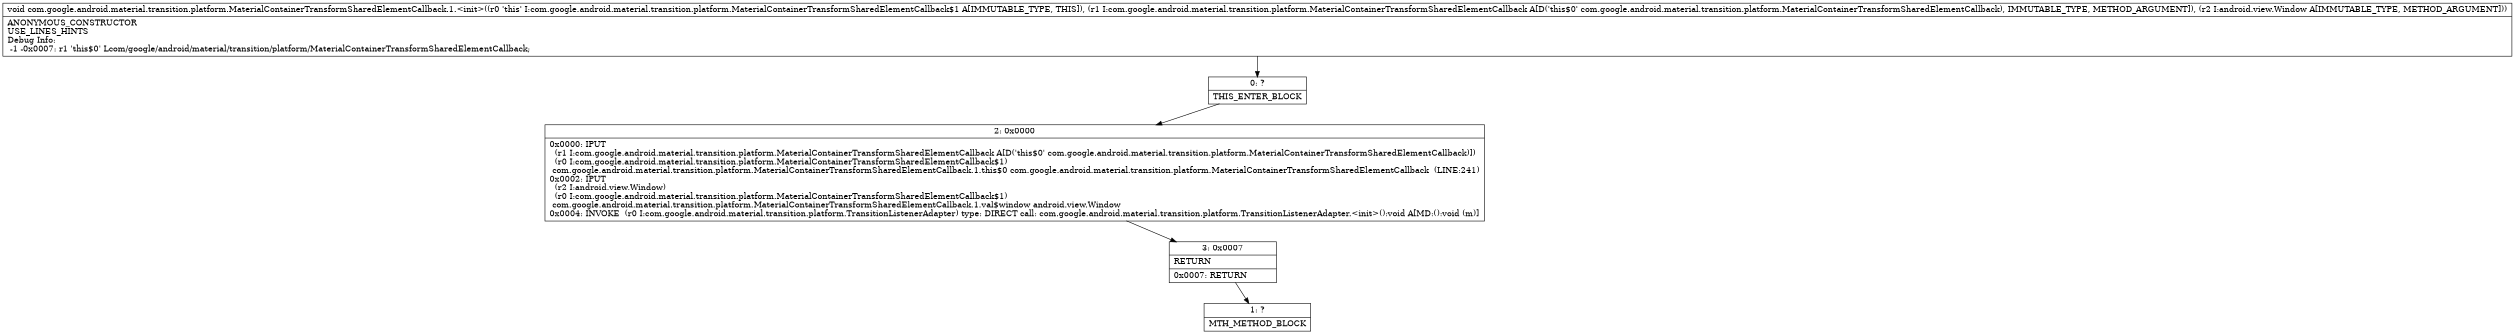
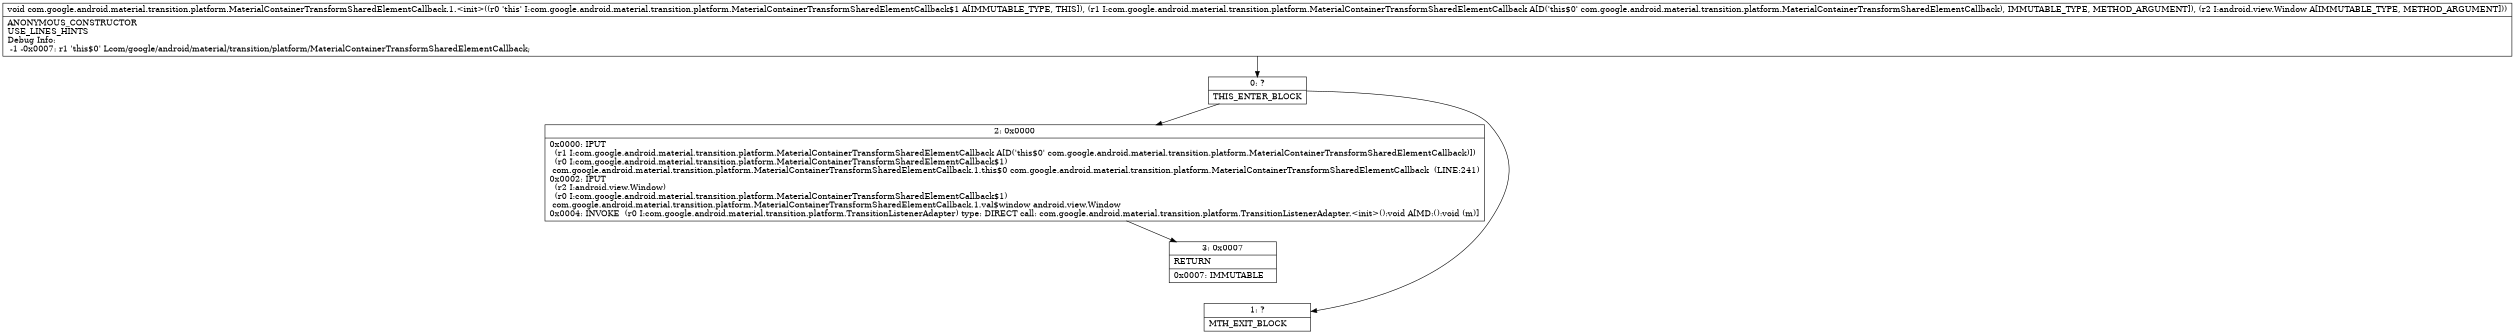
node "3: 0x0007": text "0x0007: RETURN" -> "0x0007: IMMUTABLE"
edge "3: 0x0007" -> "1: ?": now "0: ?" -> "1: ?"
node "1: ?": text "MTH_METHOD_BLOCK" -> "MTH_EXIT_BLOCK"
